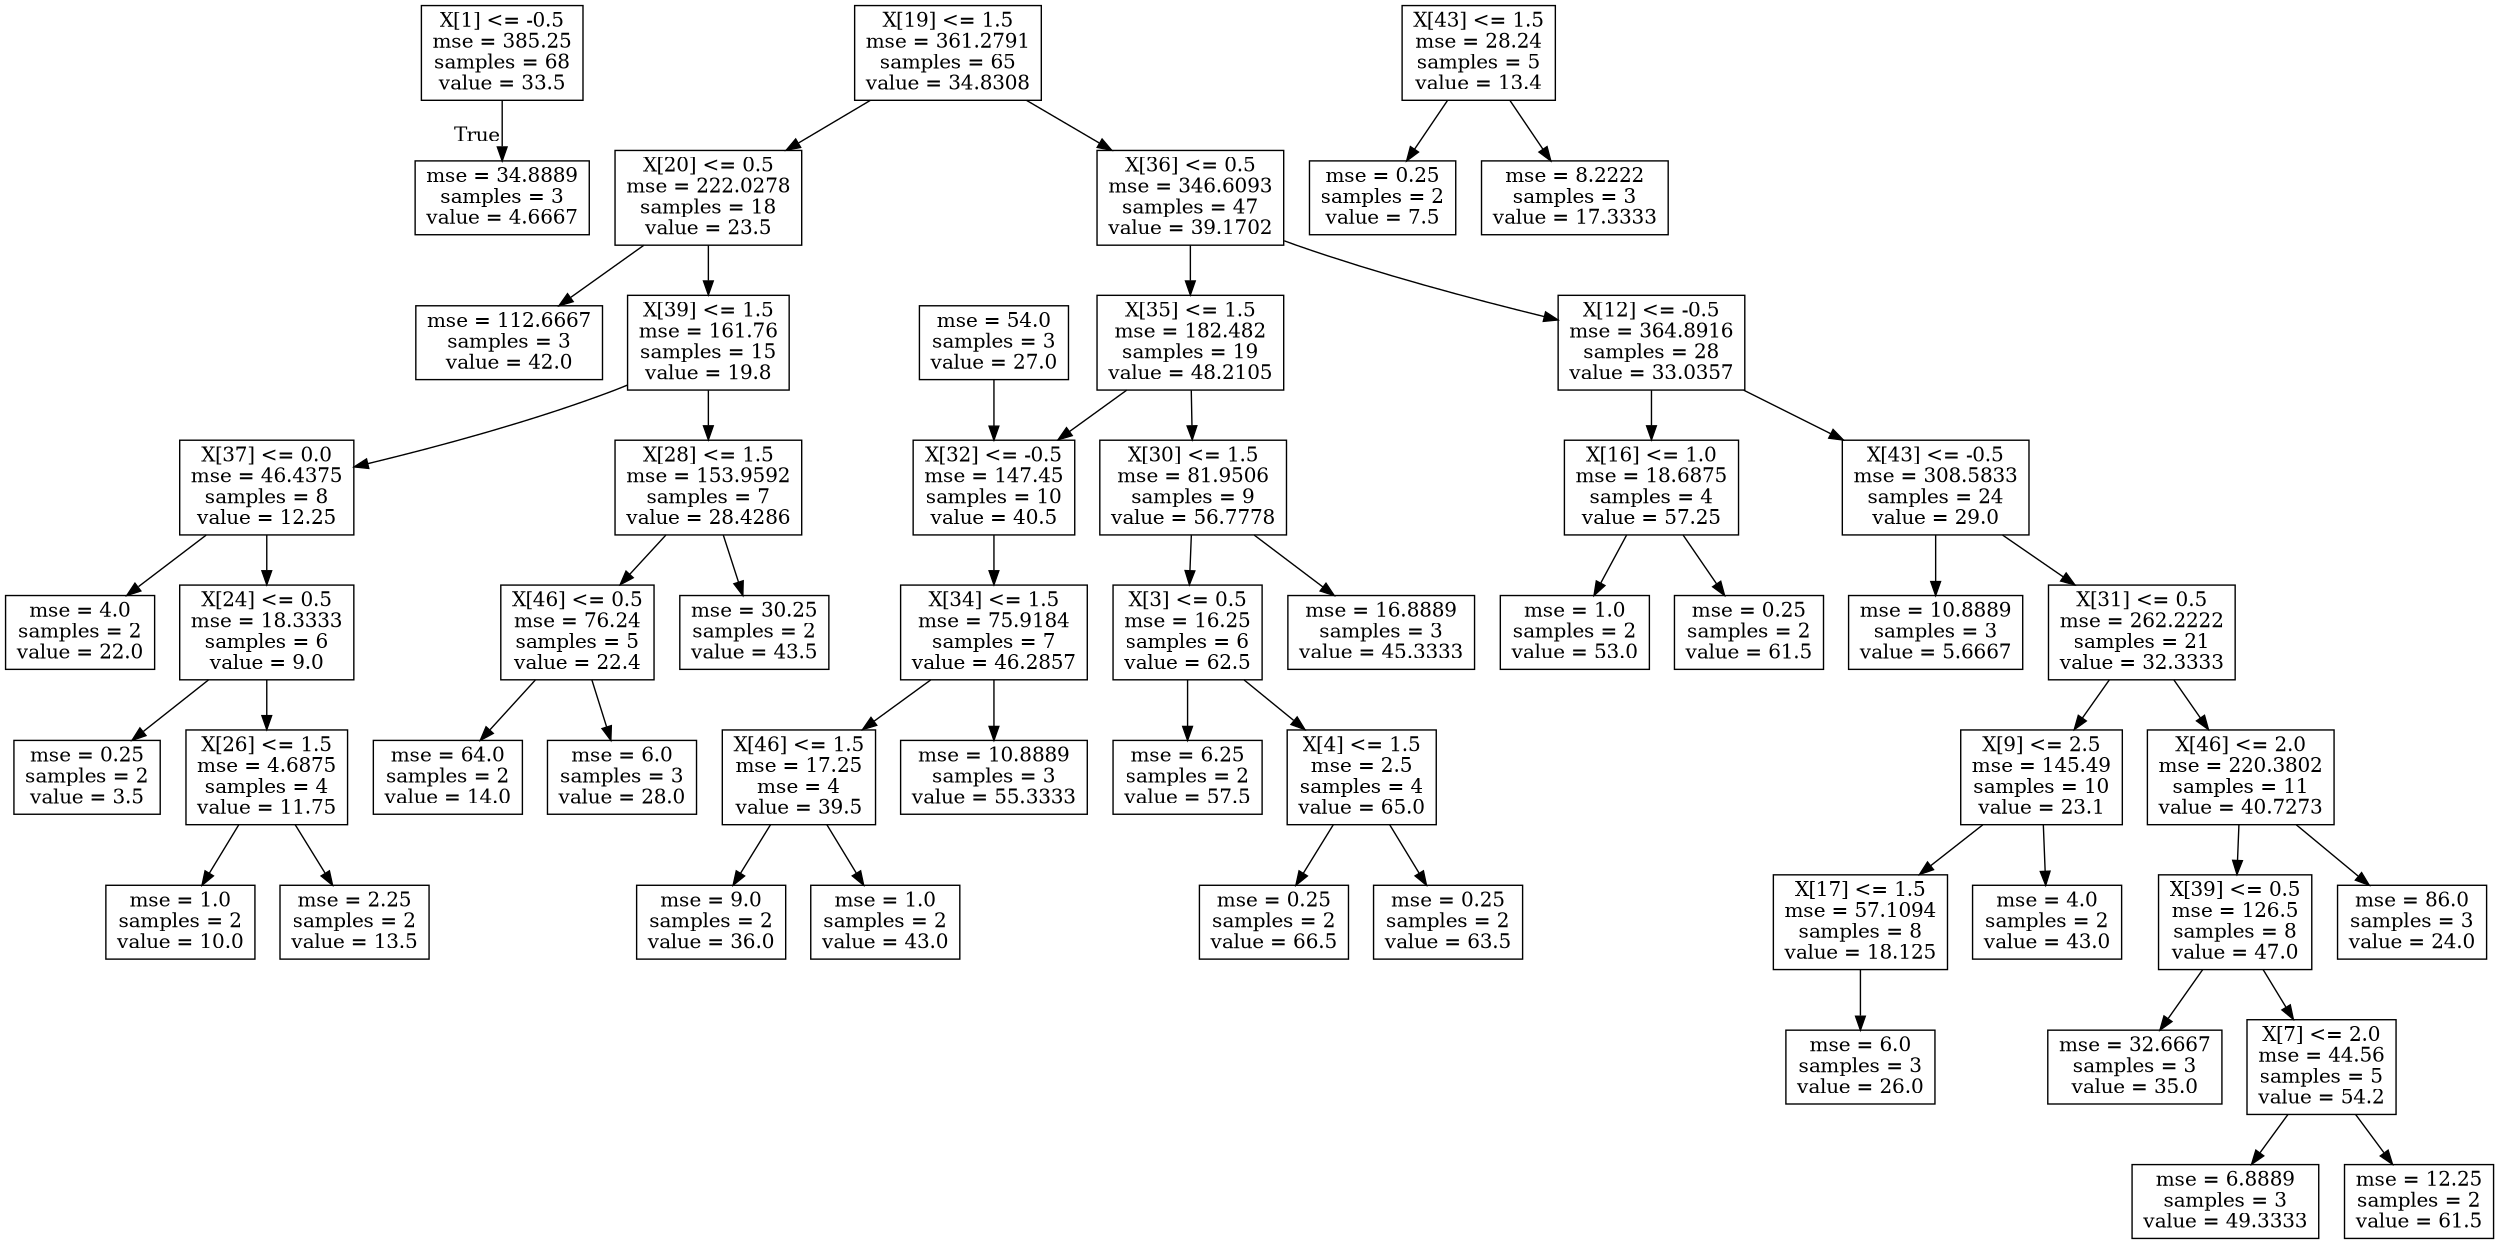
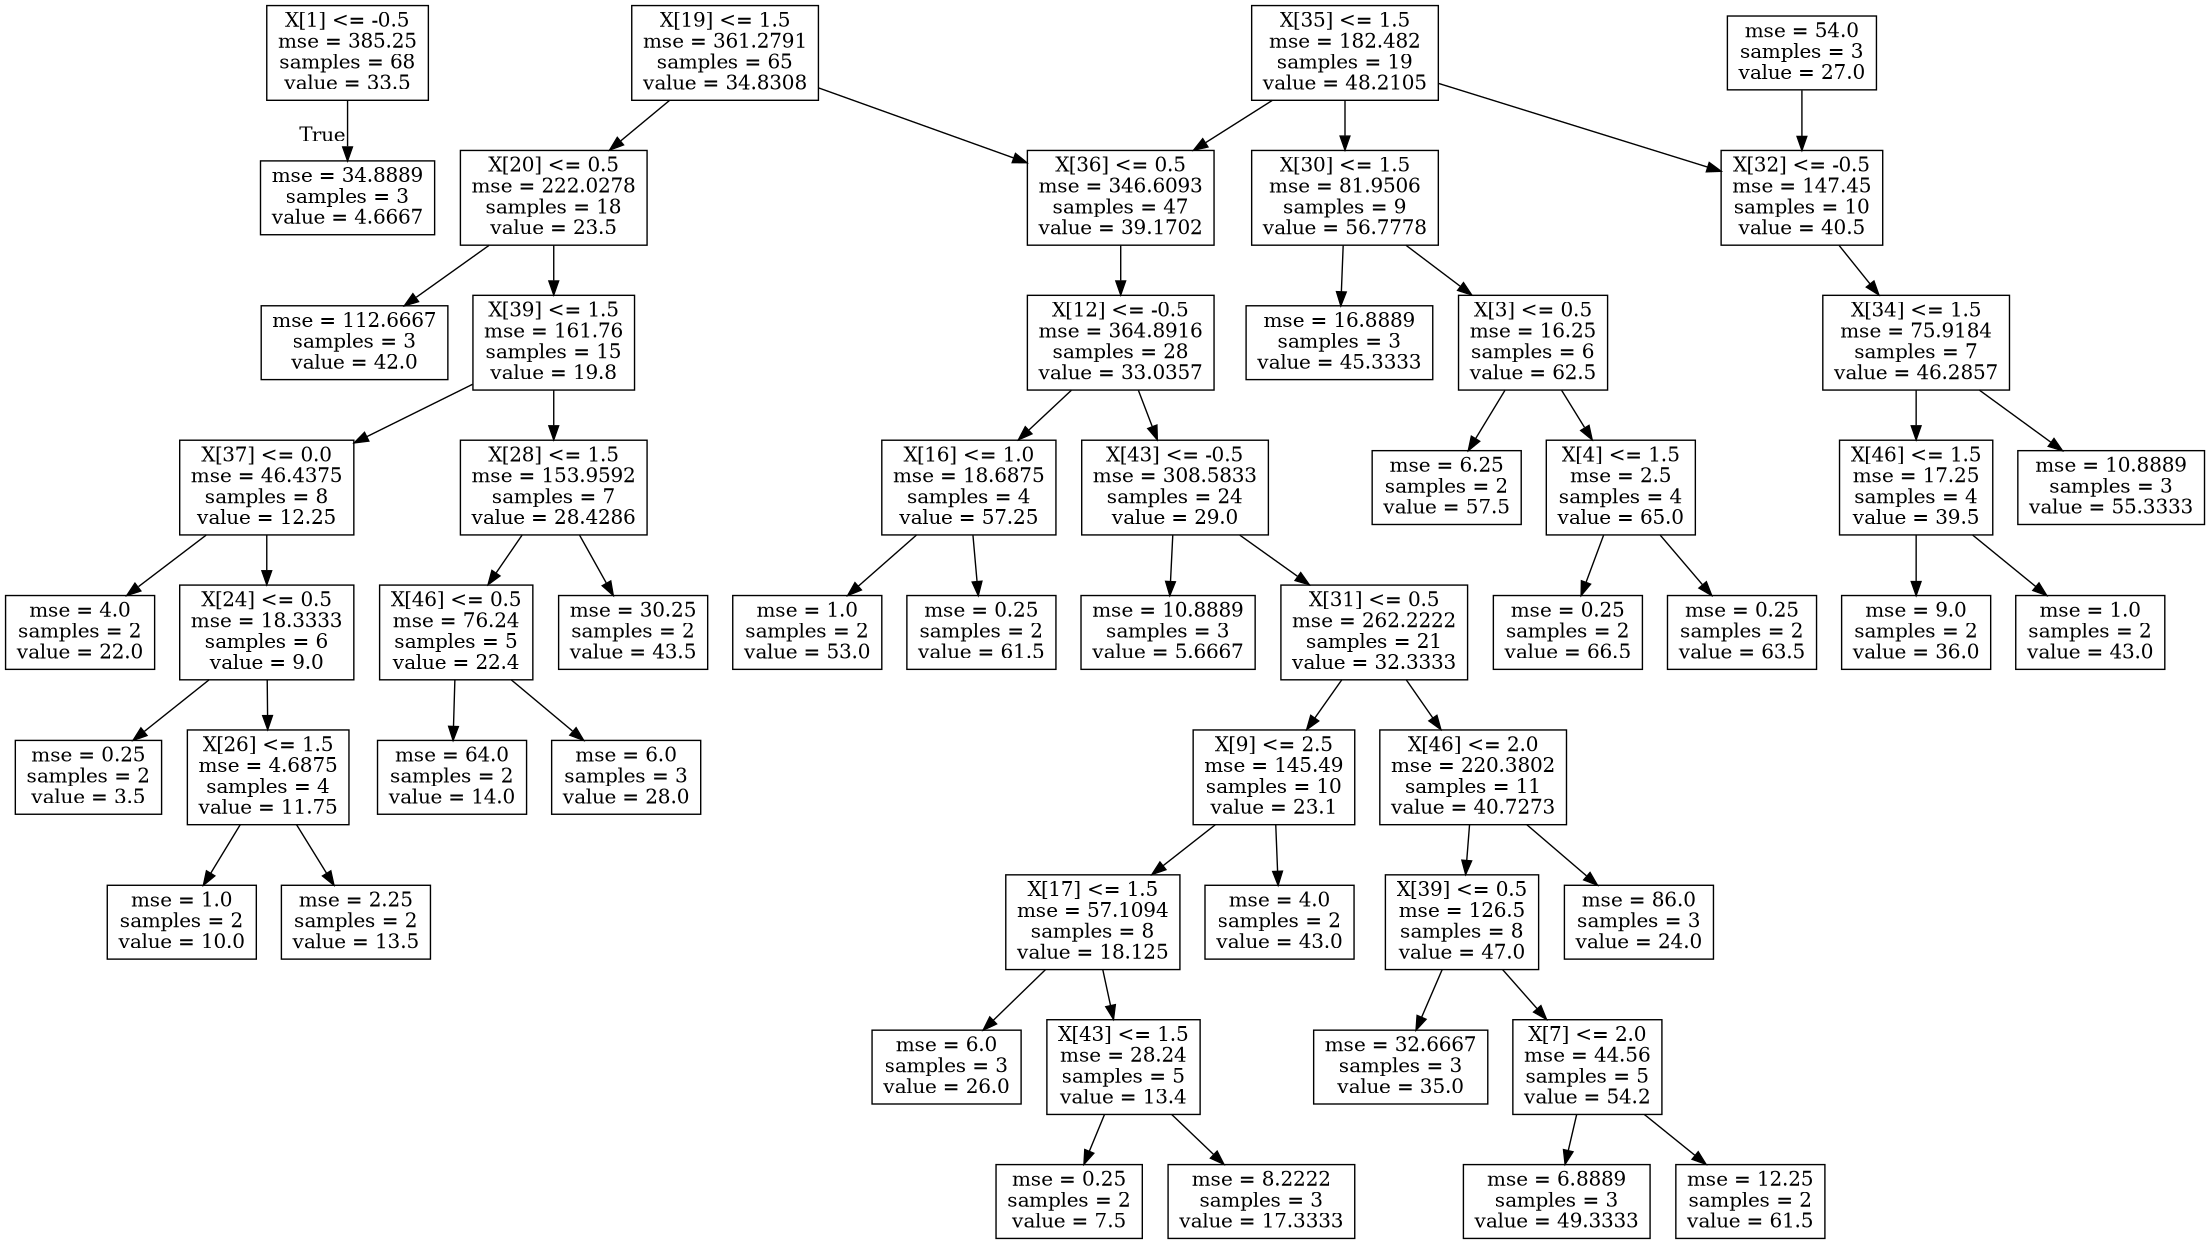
edge "X[36] <= 0.5 mse = 346.6093 samples = 47 value = 39.1702" -> "X[35] <= 1.5 mse = 182.482 samples = 19 value = 48.2105": reversed
node "X[46] <= 1.5 mse = 17.25 mse = 4 value = 39.5": label "X[46] <= 1.5 mse = 17.25 mse = 4 value = 39.5" -> "X[46] <= 1.5 mse = 17.25 samples = 4 value = 39.5"
edge "X[17] <= 1.5 mse = 57.1094 samples = 8 value = 18.125" -> "X[43] <= 1.5 mse = 28.24 samples = 5 value = 13.4": added
